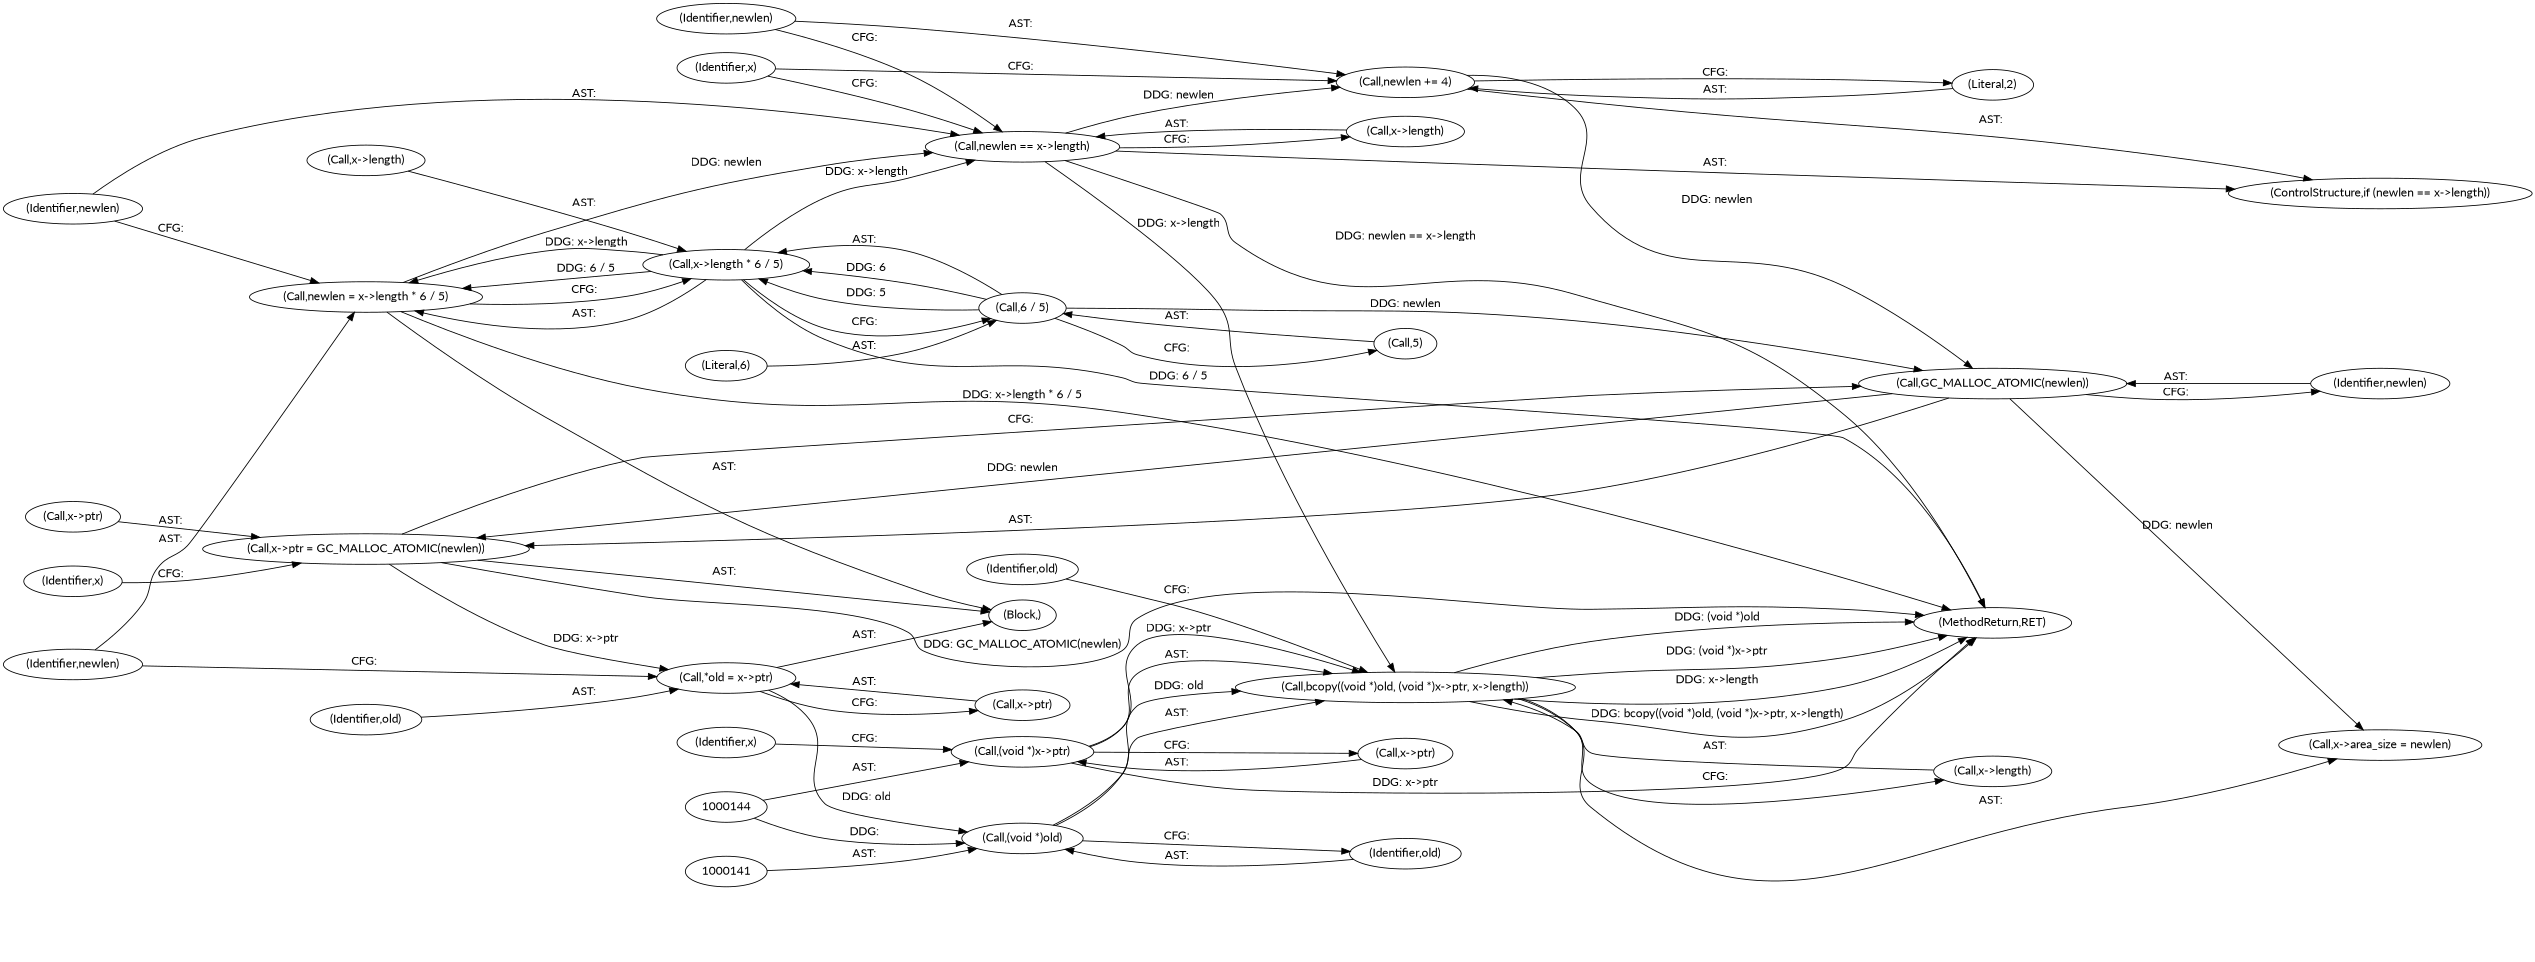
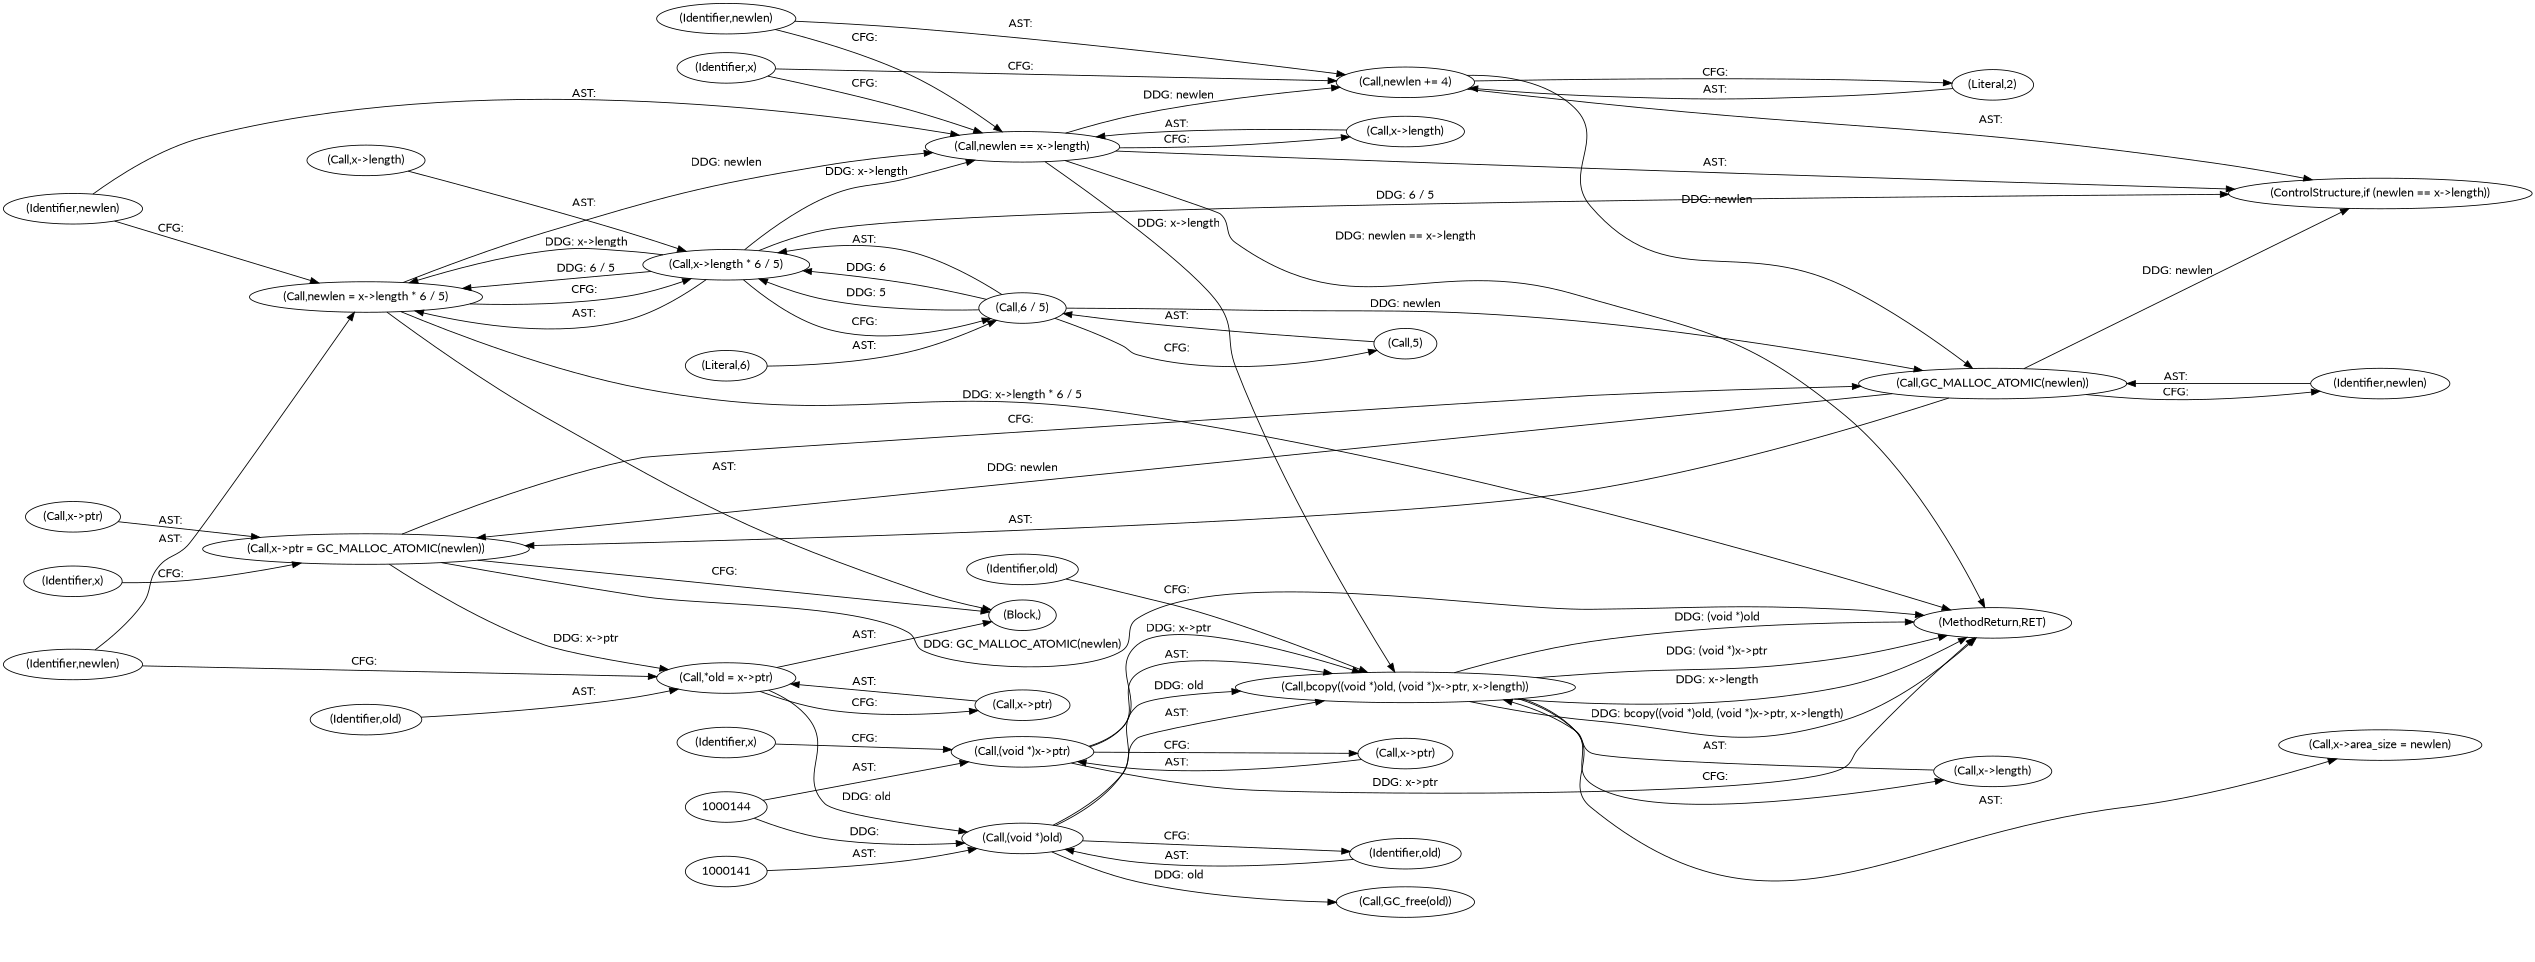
edge "(Call,x->length * 6 / 5)" -> "(MethodReturn,RET)": now "(Call,x->length * 6 / 5)" -> "(ControlStructure,if (newlen == x->length))"
edge "(Call,GC_MALLOC_ATOMIC(newlen))" -> "(Call,x->area_size = newlen)": now "(Call,GC_MALLOC_ATOMIC(newlen))" -> "(ControlStructure,if (newlen == x->length))"
edge "(Call,x->ptr = GC_MALLOC_ATOMIC(newlen))" -> "(Block,)": label "AST: " -> "CFG: "
node "(Call,GC_free(old))": added
